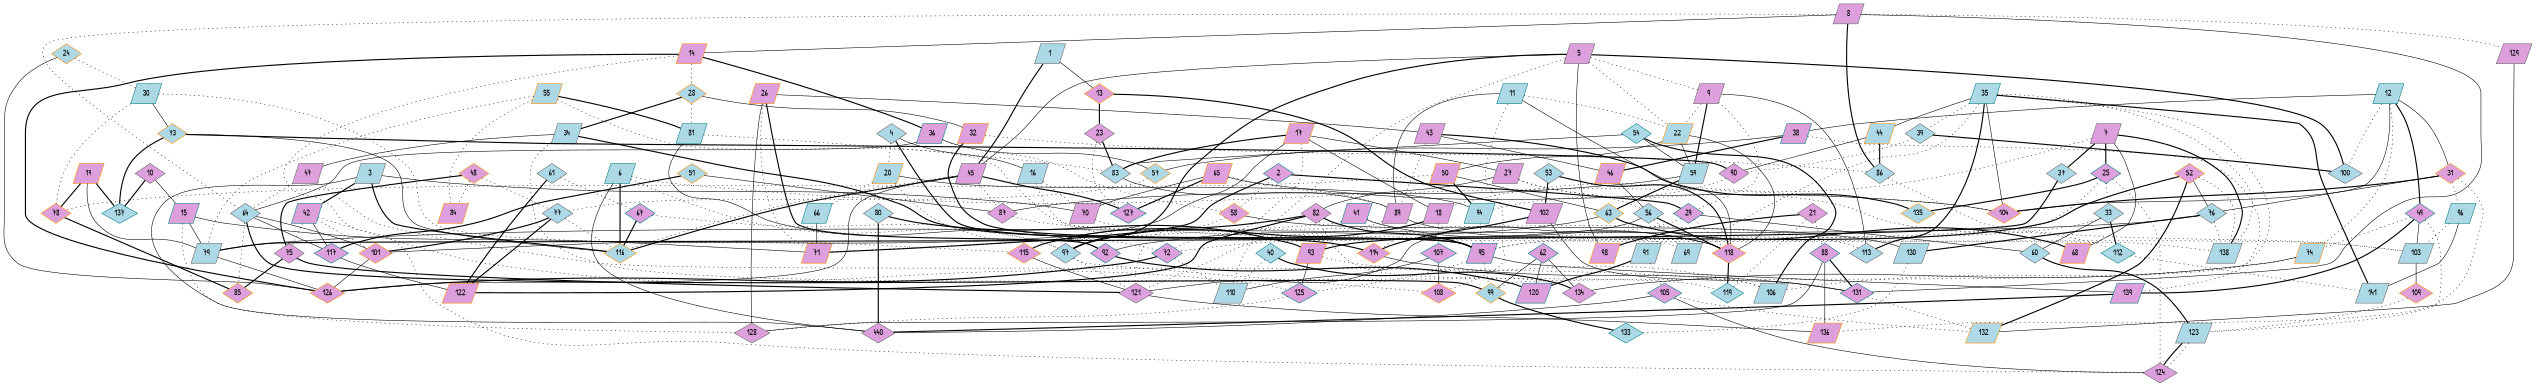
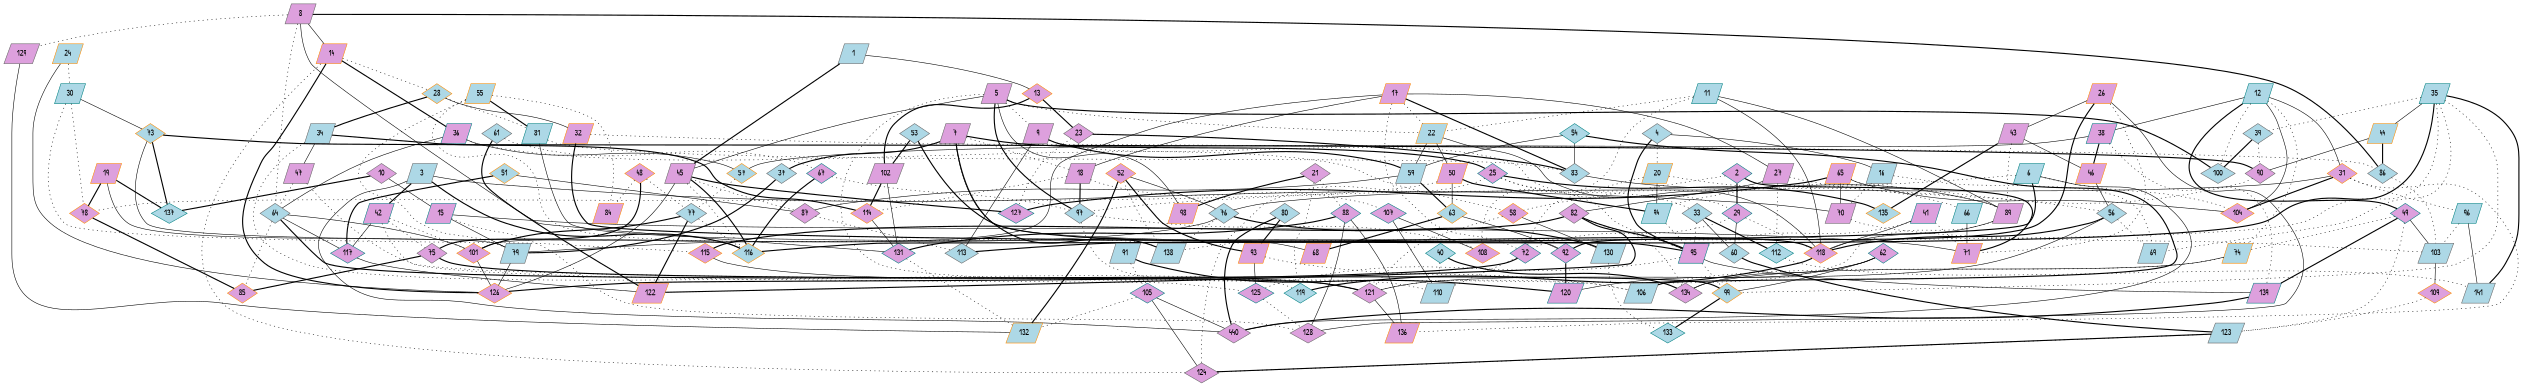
node "24": shape diamond -> parallelogram
edge "9" -- "22": now "17" -- "22"
edge "35" -- "104": removed
